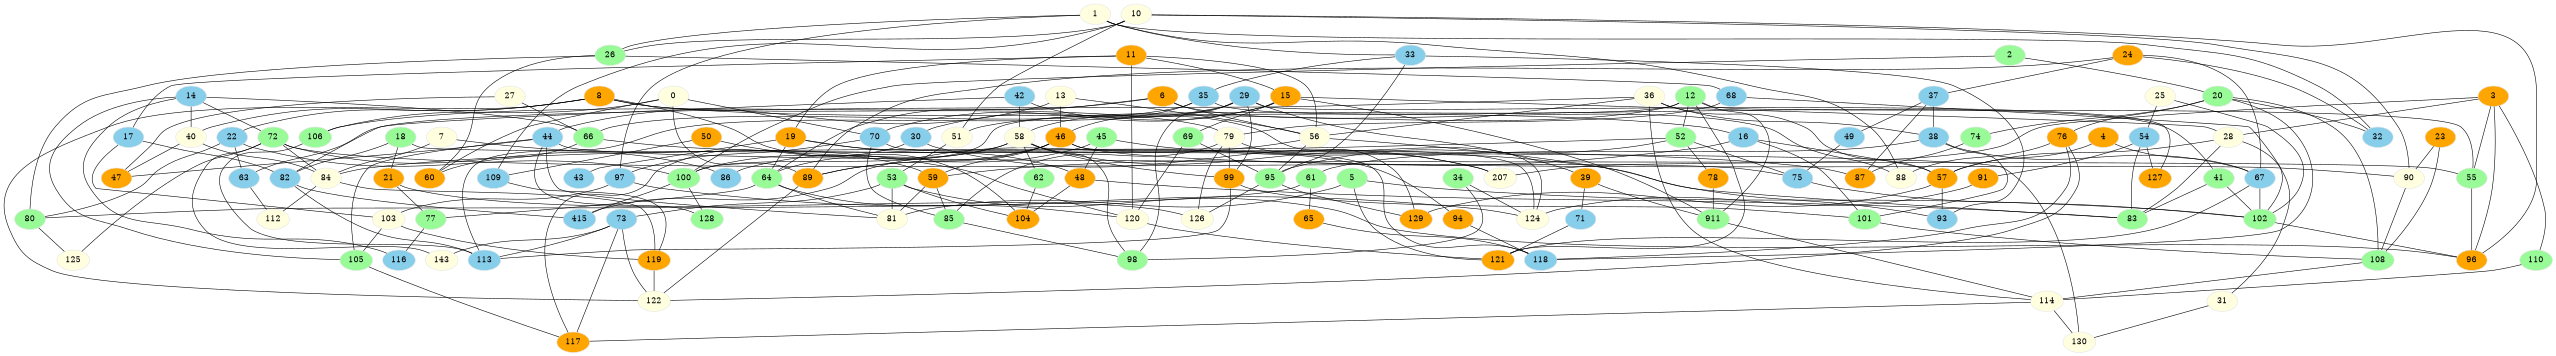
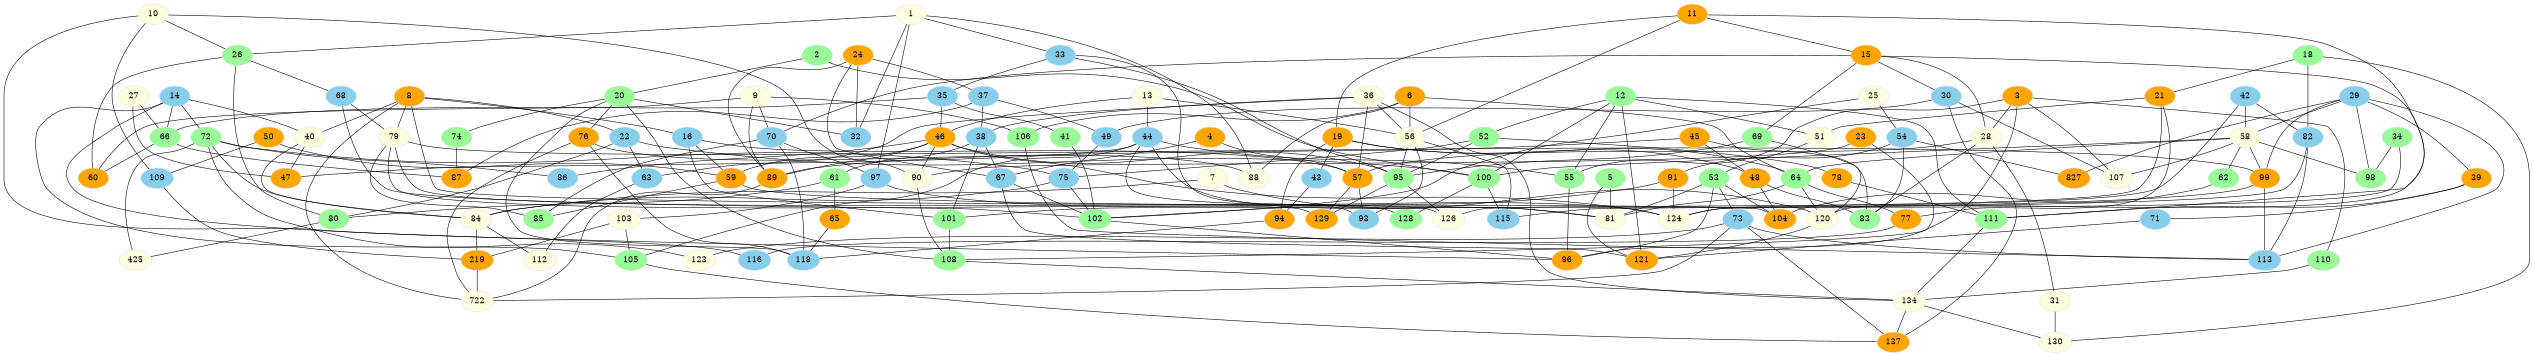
edge "10" -- "51": now "21" -- "51"
node "0": label "0" -> "9"
edge "30" -- "49": added
node "17": removed
node "45": fillcolor palegreen -> orange
edge "52" -- "84": now "75" -- "84"
edge "46" -- "95": added
node "207": label "207" -> "107"
node "127": label "127" -> "827"
edge "43" -- "94": added
edge "41" -- "83": removed
edge "5" -- "102": now "91" -- "102"
node "77": fillcolor palegreen -> orange
node "415": label "415" -> "115"
node "911": label "911" -> "111"
edge "85" -- "98": removed
node "125": label "125" -> "425"
node "143": label "143" -> "123"
node "119": label "119" -> "219"
node "122": label "122" -> "722"
node "114": label "114" -> "134"
node "117": label "117" -> "137"
